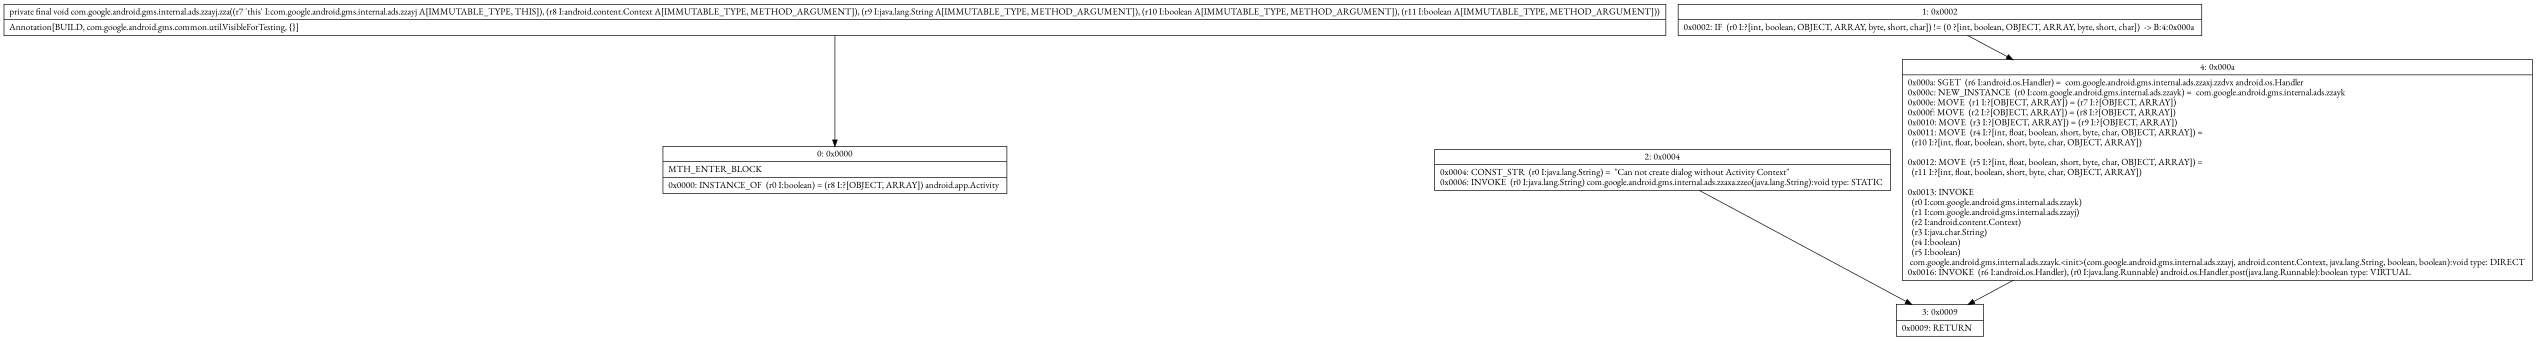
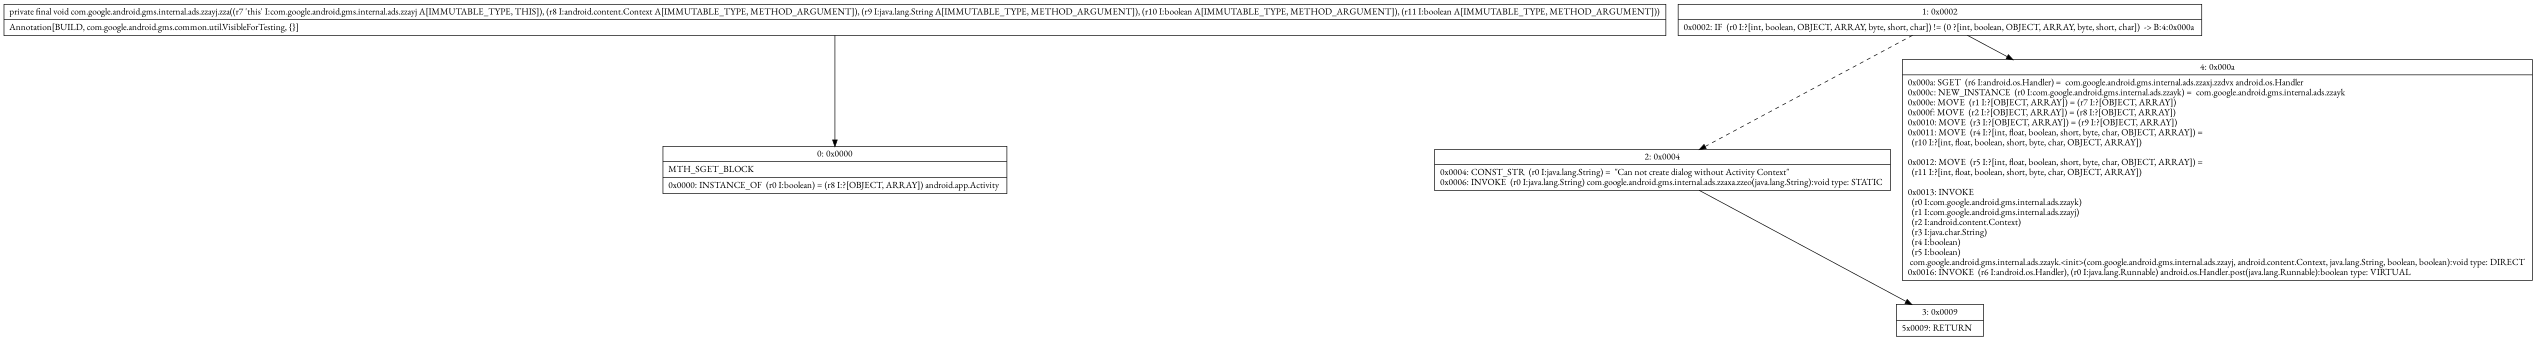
edge "1: 0x0002" -> "2: 0x0004": added
node "0: 0x0000": text "MTH_ENTER_BLOCK" -> "MTH_SGET_BLOCK"
edge "4: 0x000a" -> "3: 0x0009": removed
node "3: 0x0009": text "0x0009: RETURN" -> "5x0009: RETURN"
